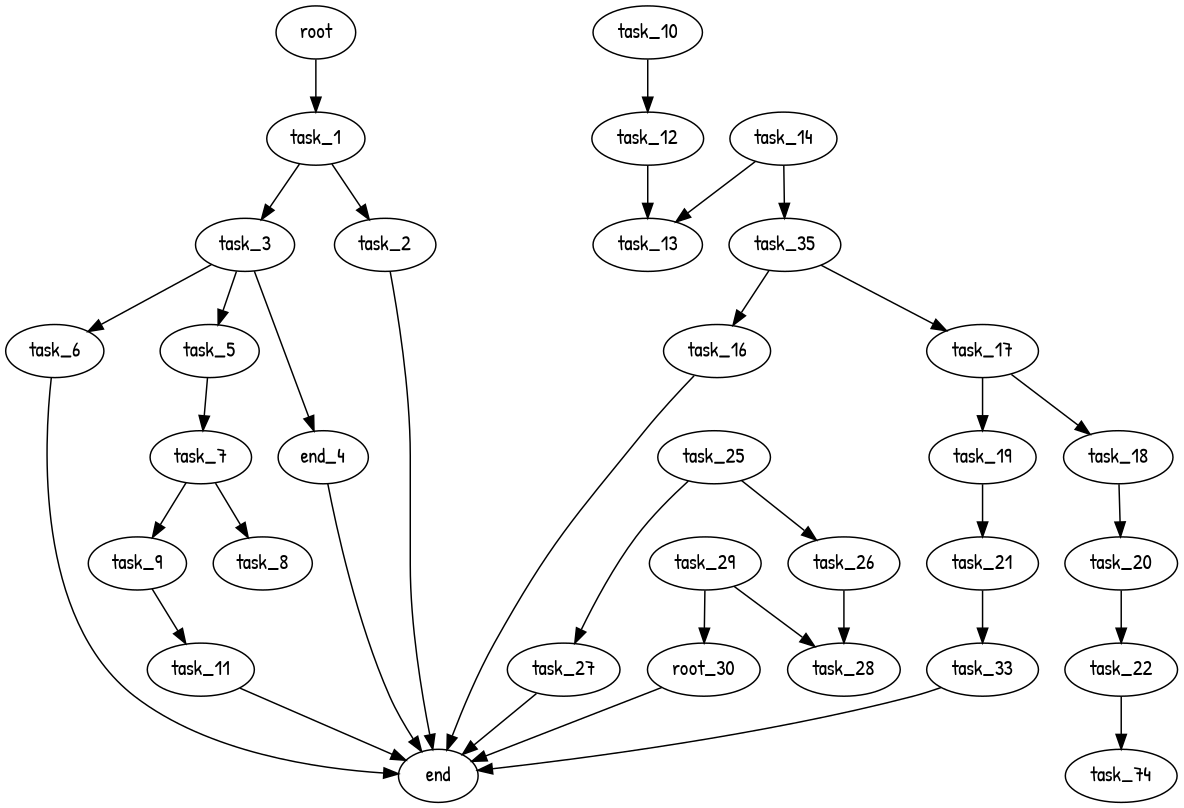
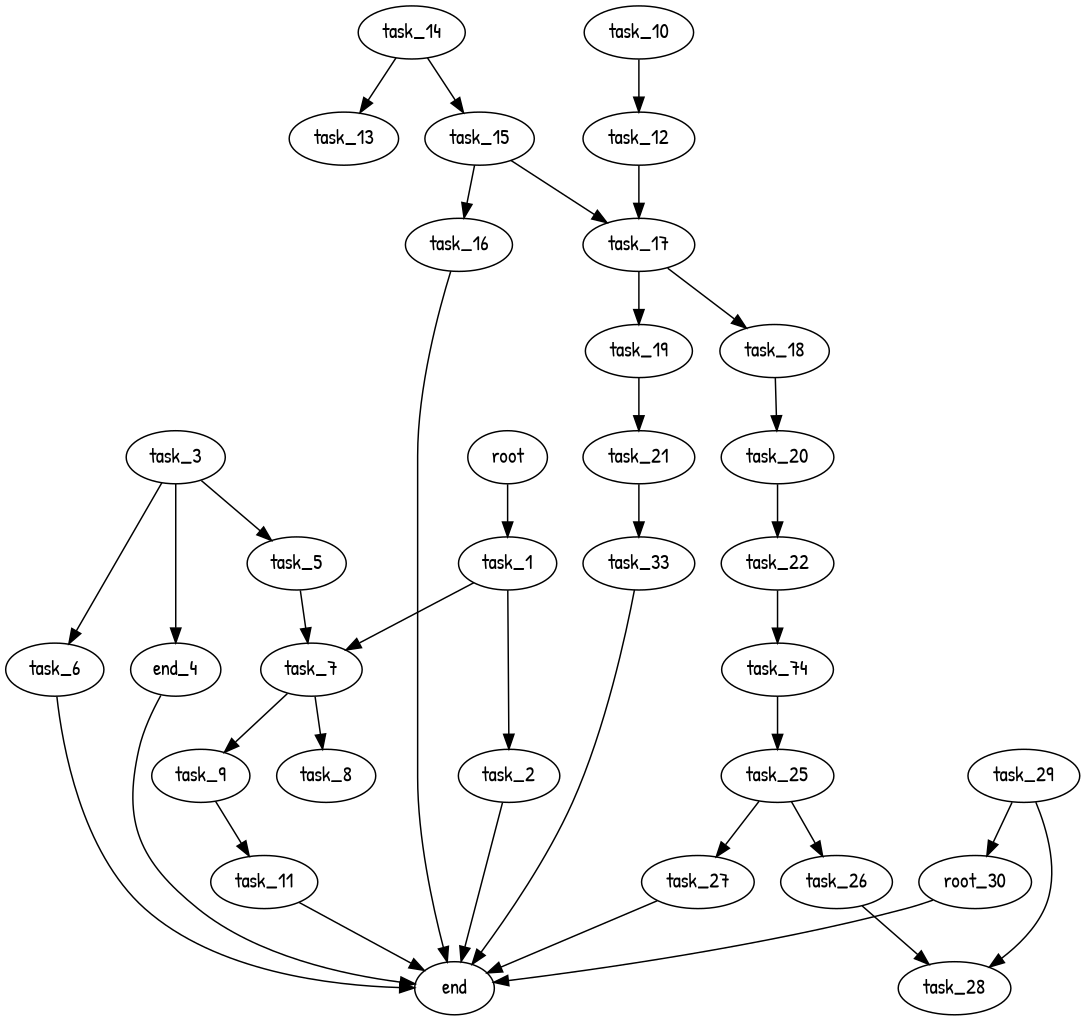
edge "task_12" -> "task_13": now "task_12" -> "task_17"
edge "task_1" -> "task_3": now "task_1" -> "task_7"
node "task_35": label "task_35" -> "task_15"
edge "task_74" -> "task_25": added
